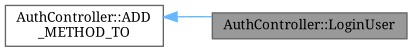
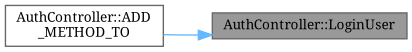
edge "AuthController::LoginUser" -> "AuthController::ADD _METHOD_TO": reversed
